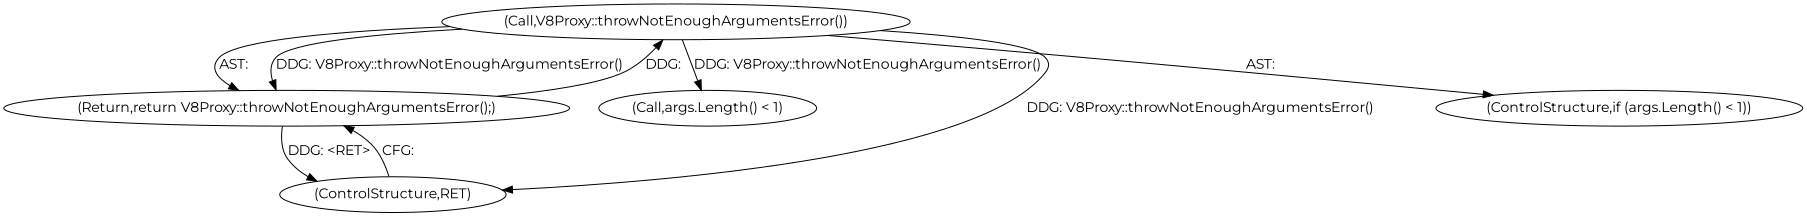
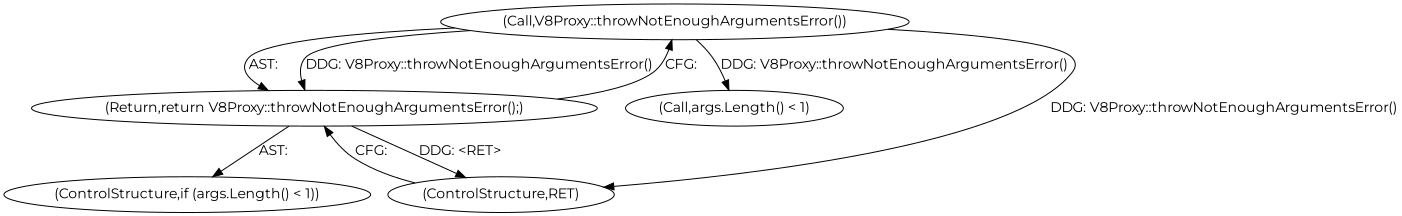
edge "(Call,V8Proxy::throwNotEnoughArgumentsError())" -> "(ControlStructure,if (args.Length() < 1))": now "(Return,return V8Proxy::throwNotEnoughArgumentsError();)" -> "(ControlStructure,if (args.Length() < 1))"
edge "(Return,return V8Proxy::throwNotEnoughArgumentsError();)" -> "(Call,V8Proxy::throwNotEnoughArgumentsError())": label "DDG: " -> "CFG: "
